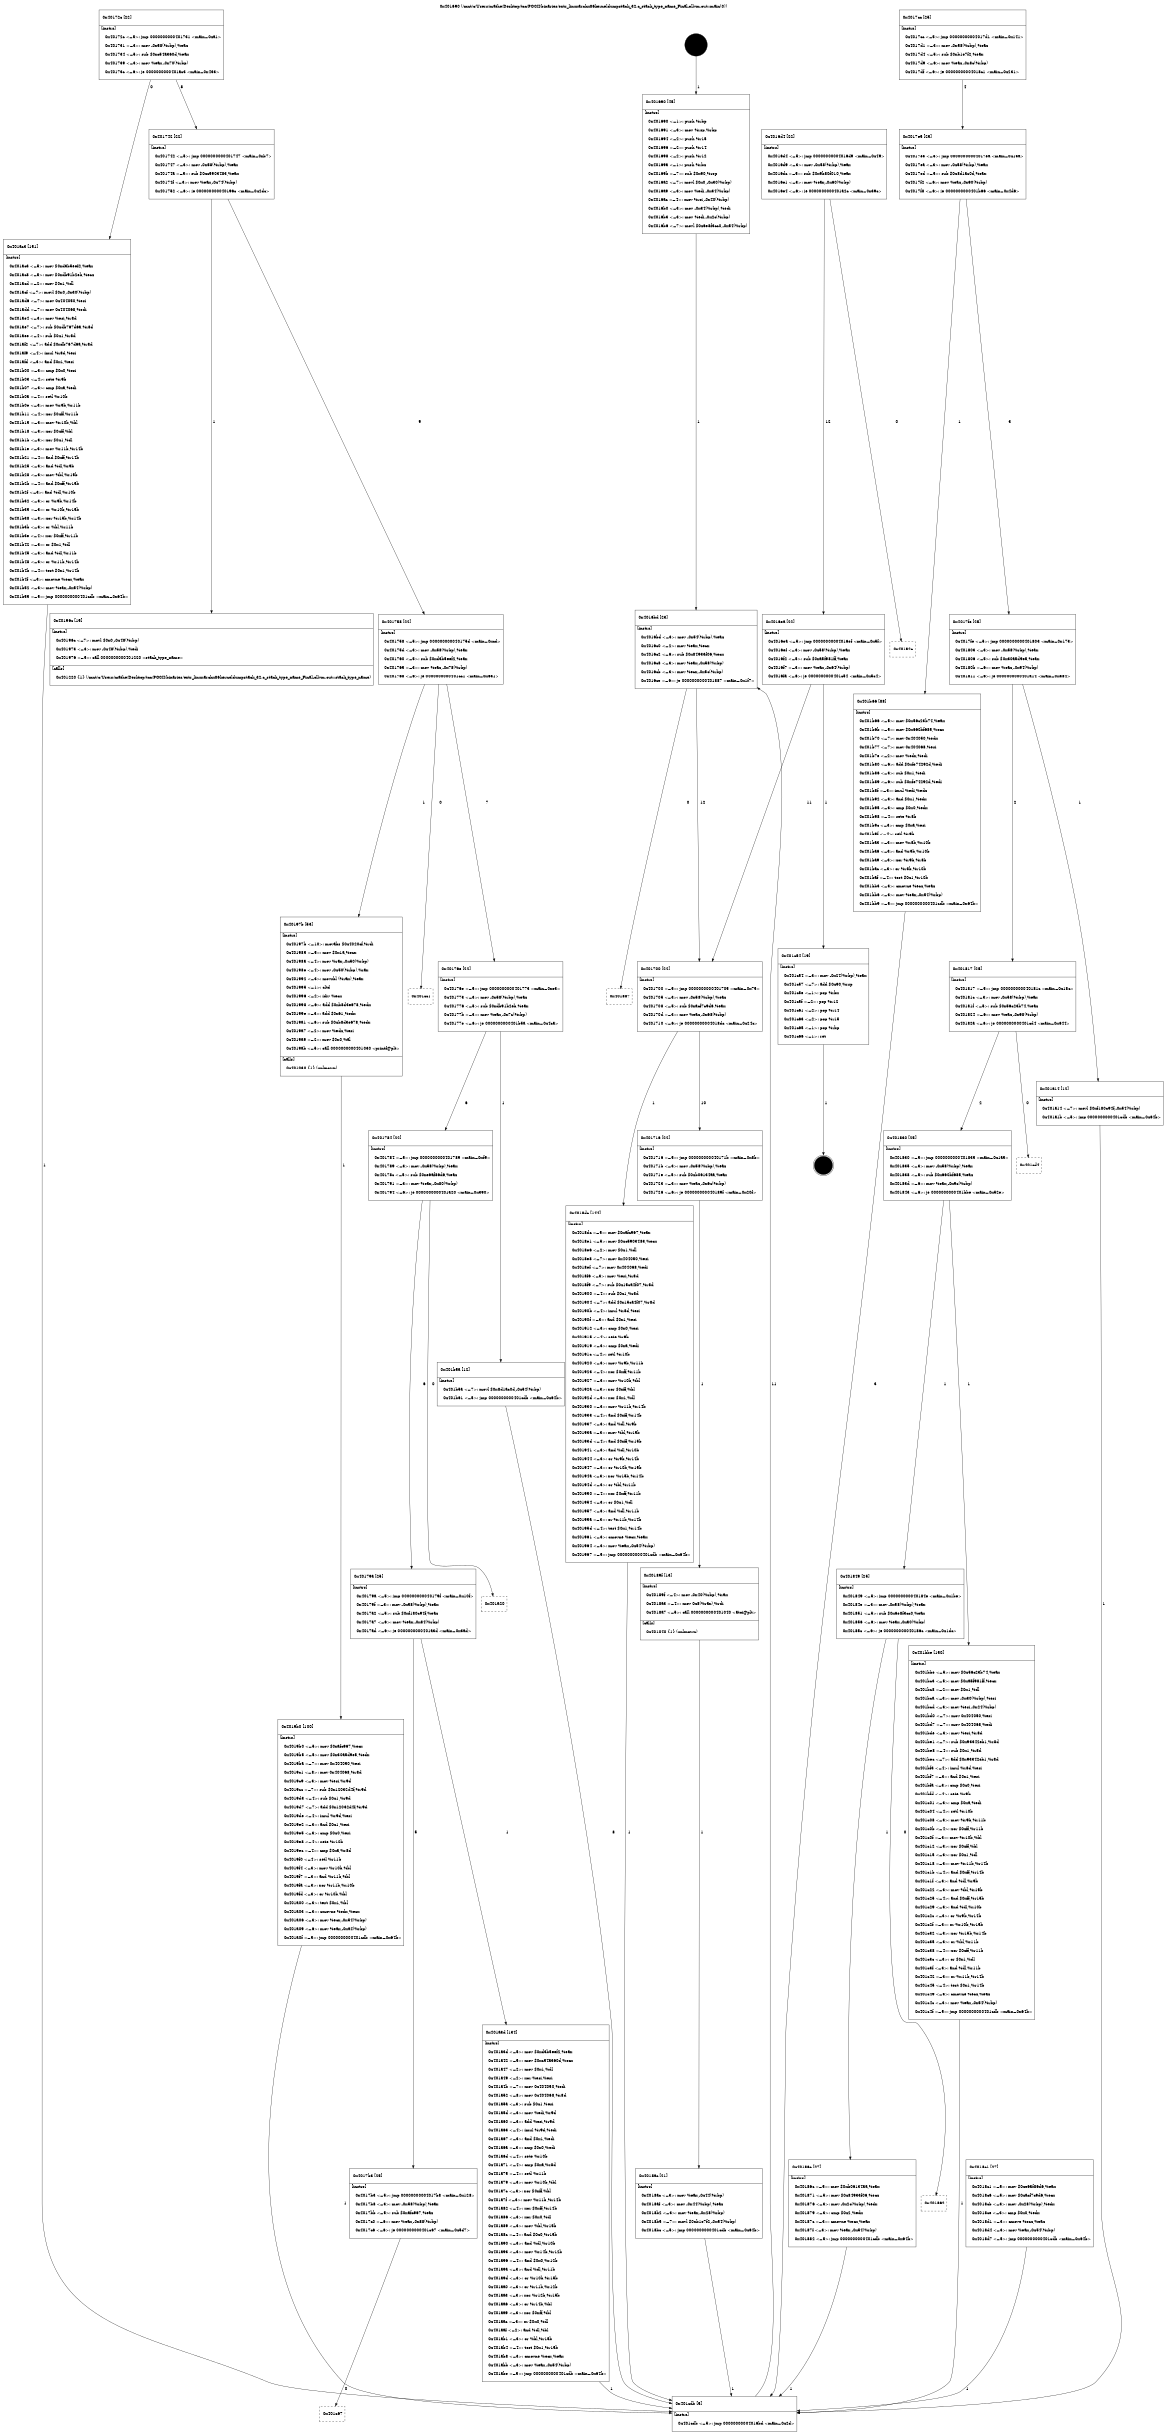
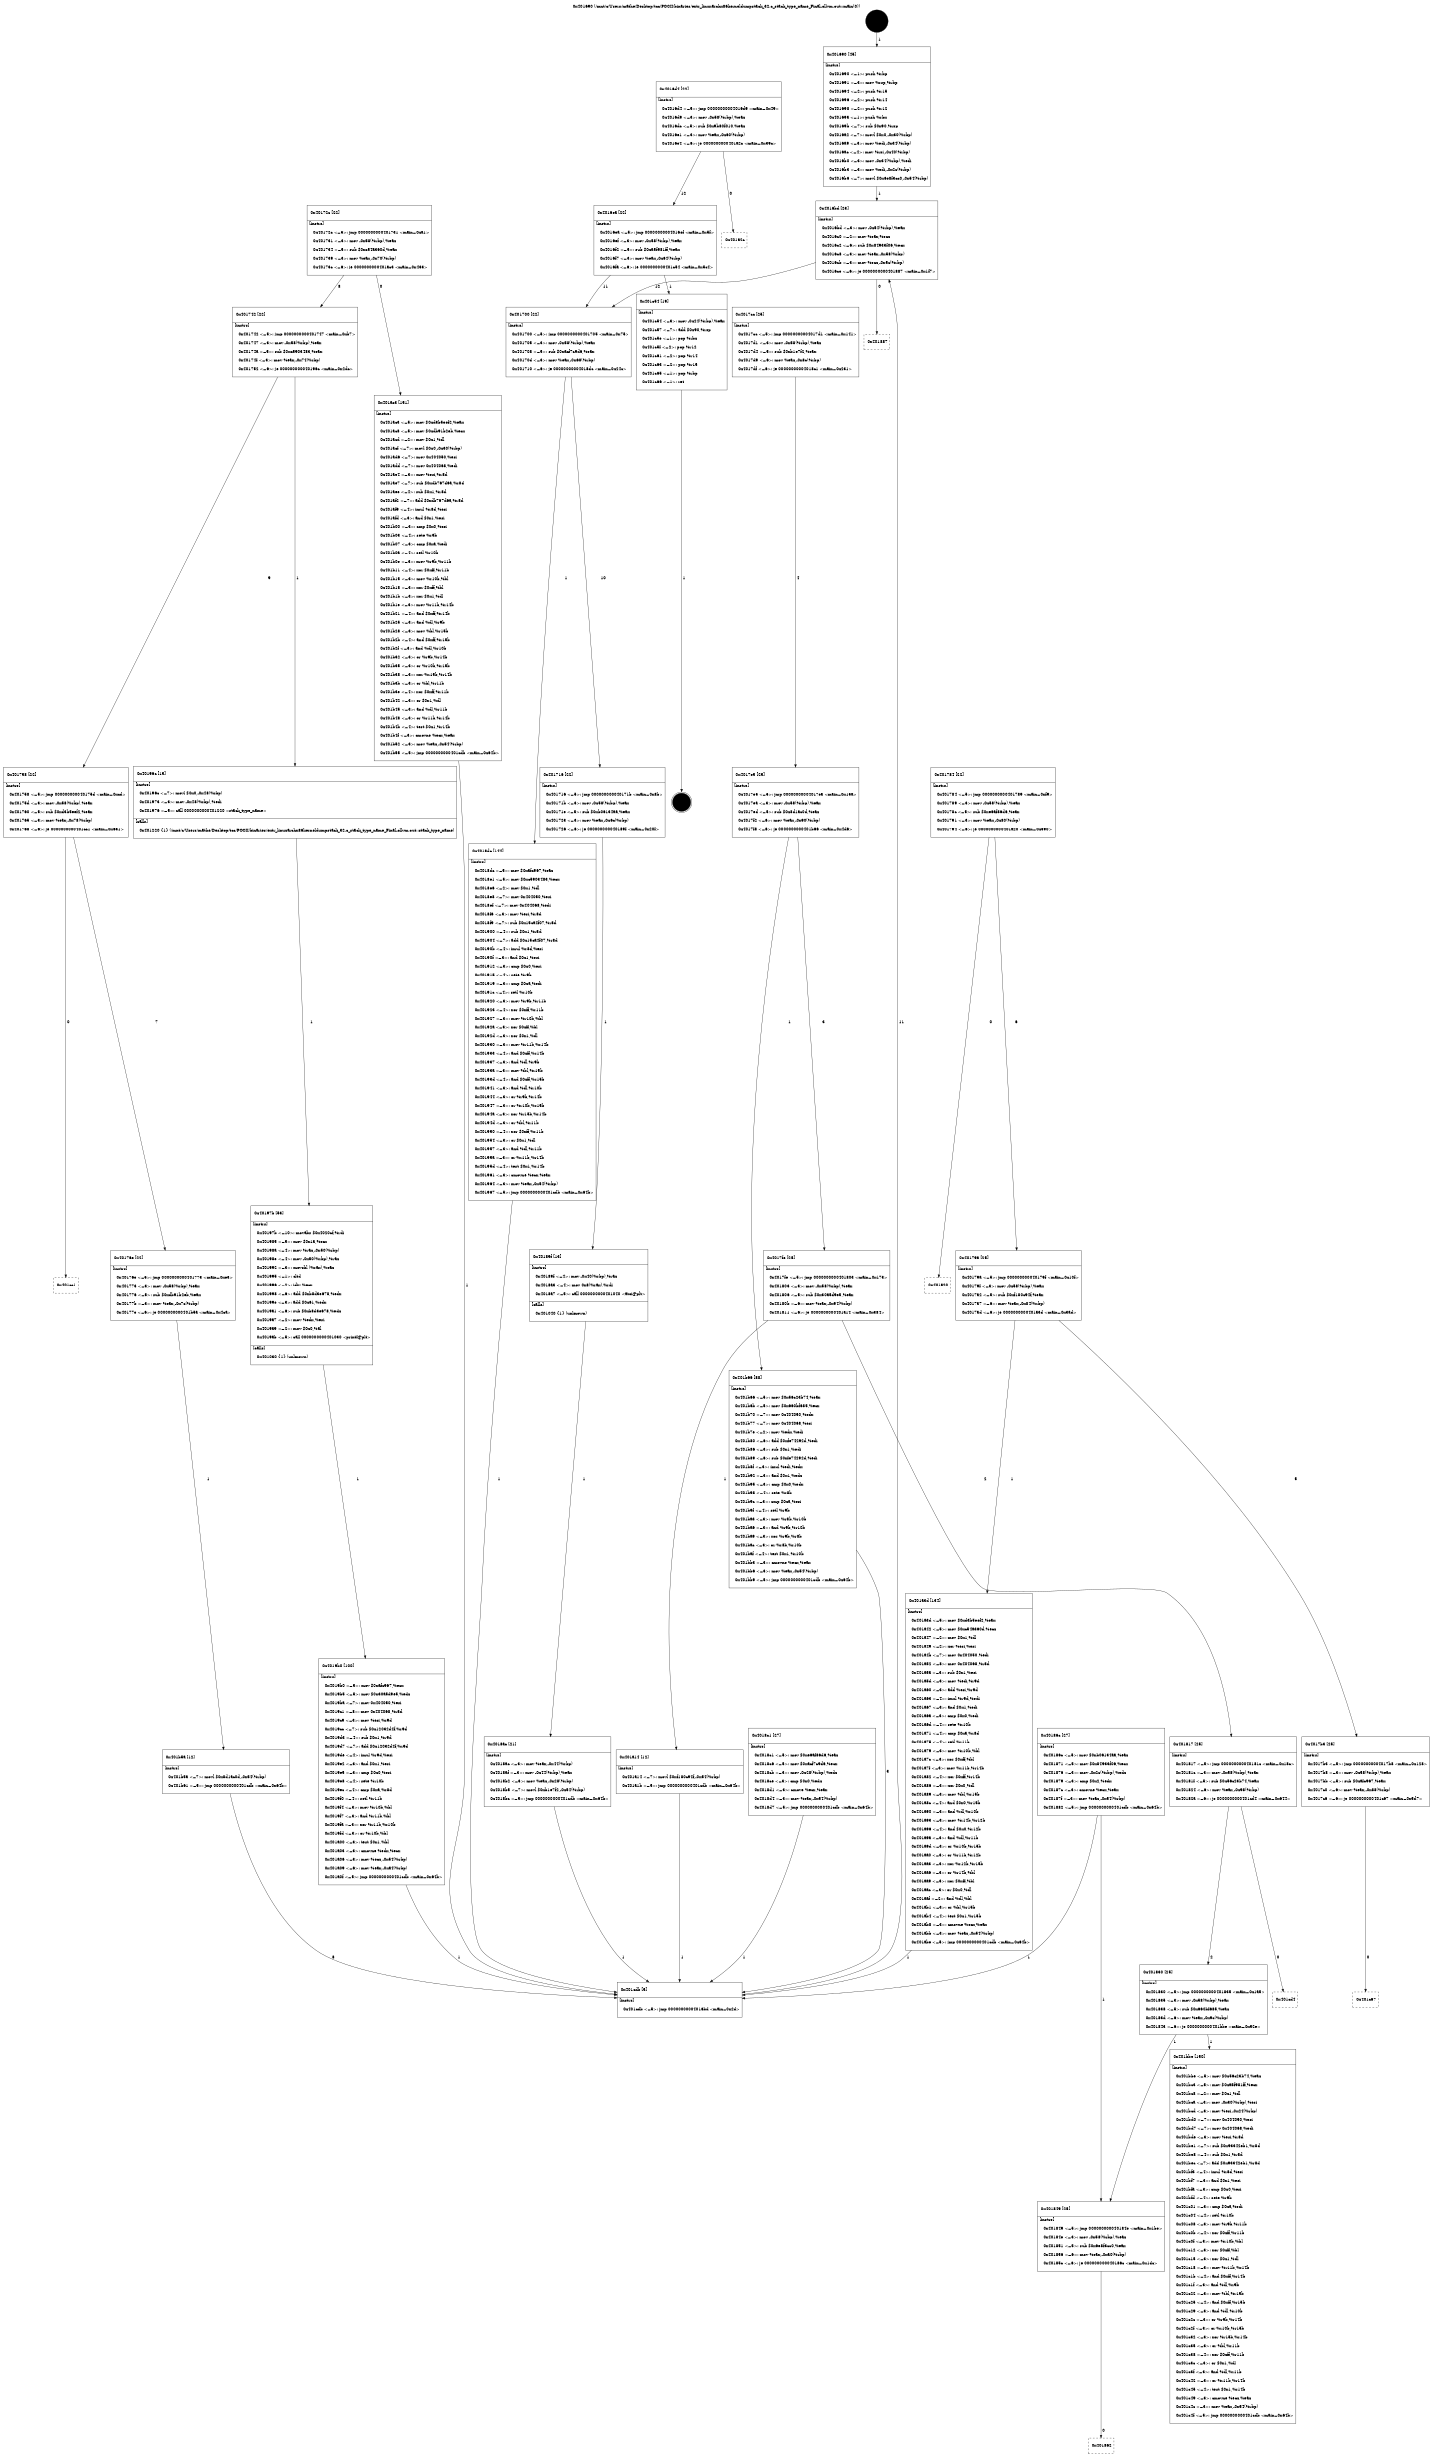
edge "0x401758 [22]" -> "0x40197b [53]": now "0x40196c [15]" -> "0x40197b [53]"
edge "0x40176e [22]" -> "0x401784 [22]": removed, label "6"
edge "0x401849 [25]" -> "0x40186c [27]": reversed
edge "0x401bbe [150]" -> "0x401cdb [5]": removed, label "1"
